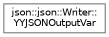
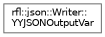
node "json::json::Writer:: YYJSONOutputVar": label "json::json::Writer:: YYJSONOutputVar" -> "rfl::json::Writer:: YYJSONOutputVar"
